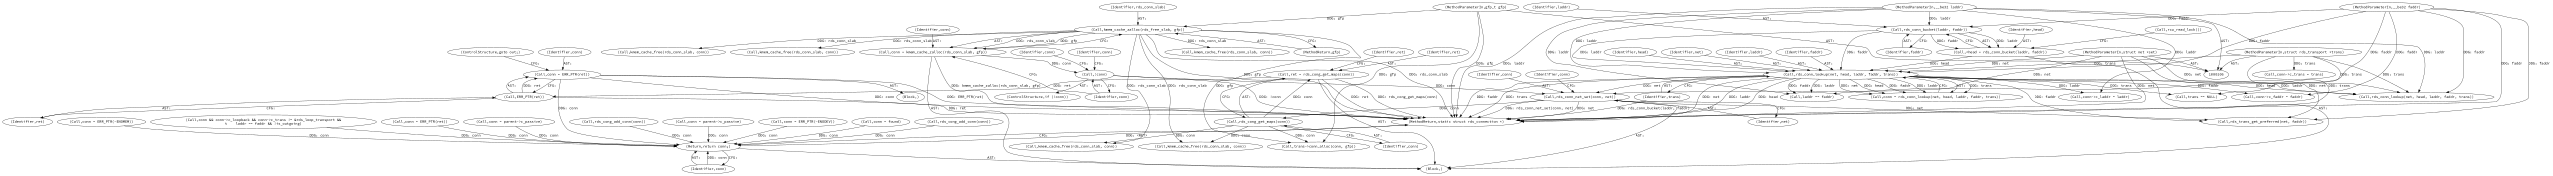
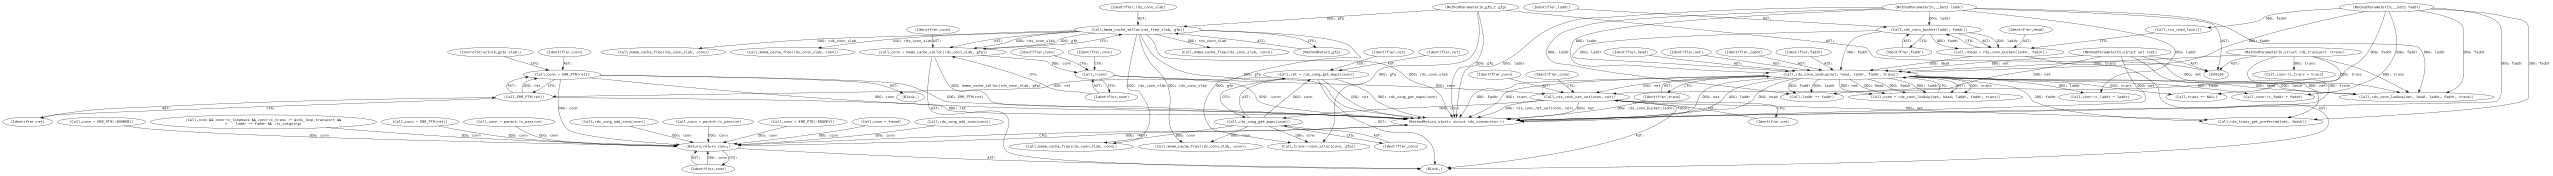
edge "(MethodParameterIn,__be32 faddr)" -> "(Call,rds_conn_bucket(laddr, faddr))": now "(MethodParameterIn,__be32 faddr)" -> "(Call,rcu_read_lock())"
node "(ControlStructure,goto out;)": label "(ControlStructure,goto out;)" -> "(ControlStructure,goto slab;)"
node "(ControlStructure,if (!conn))": removed
